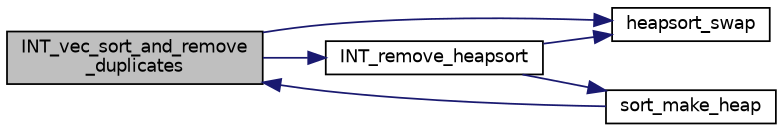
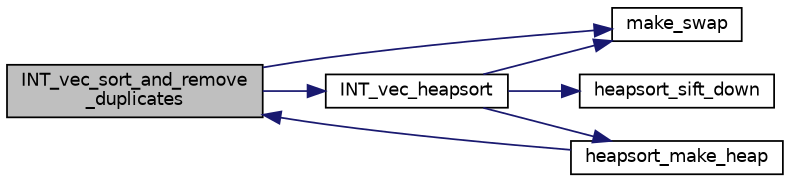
node "heapsort_swap": label "heapsort_swap" -> "make_swap"
node "INT_remove_heapsort": label "INT_remove_heapsort" -> "INT_vec_heapsort"
node "heapsort_sift_down": added
node "sort_make_heap": label "sort_make_heap" -> "heapsort_make_heap"
